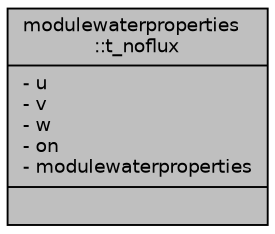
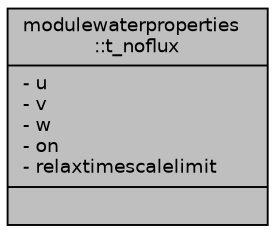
node "modulewaterproperties": text "- modulewaterproperties" -> "- relaxtimescalelimit"
